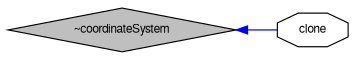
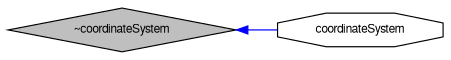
node "clone": label "clone" -> "coordinateSystem"
